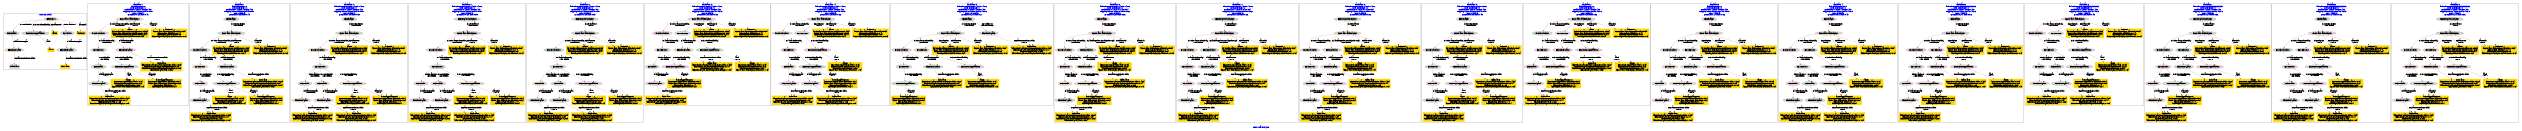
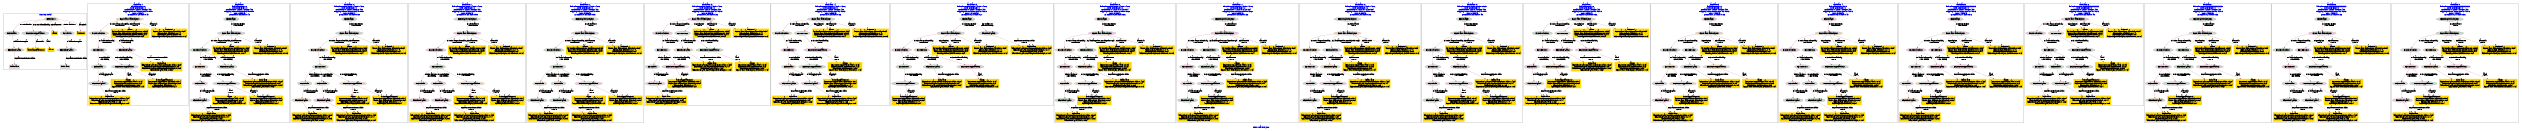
node "artist_appellation_uri": added
node "birthValue": fillcolor gold -> lightgray
